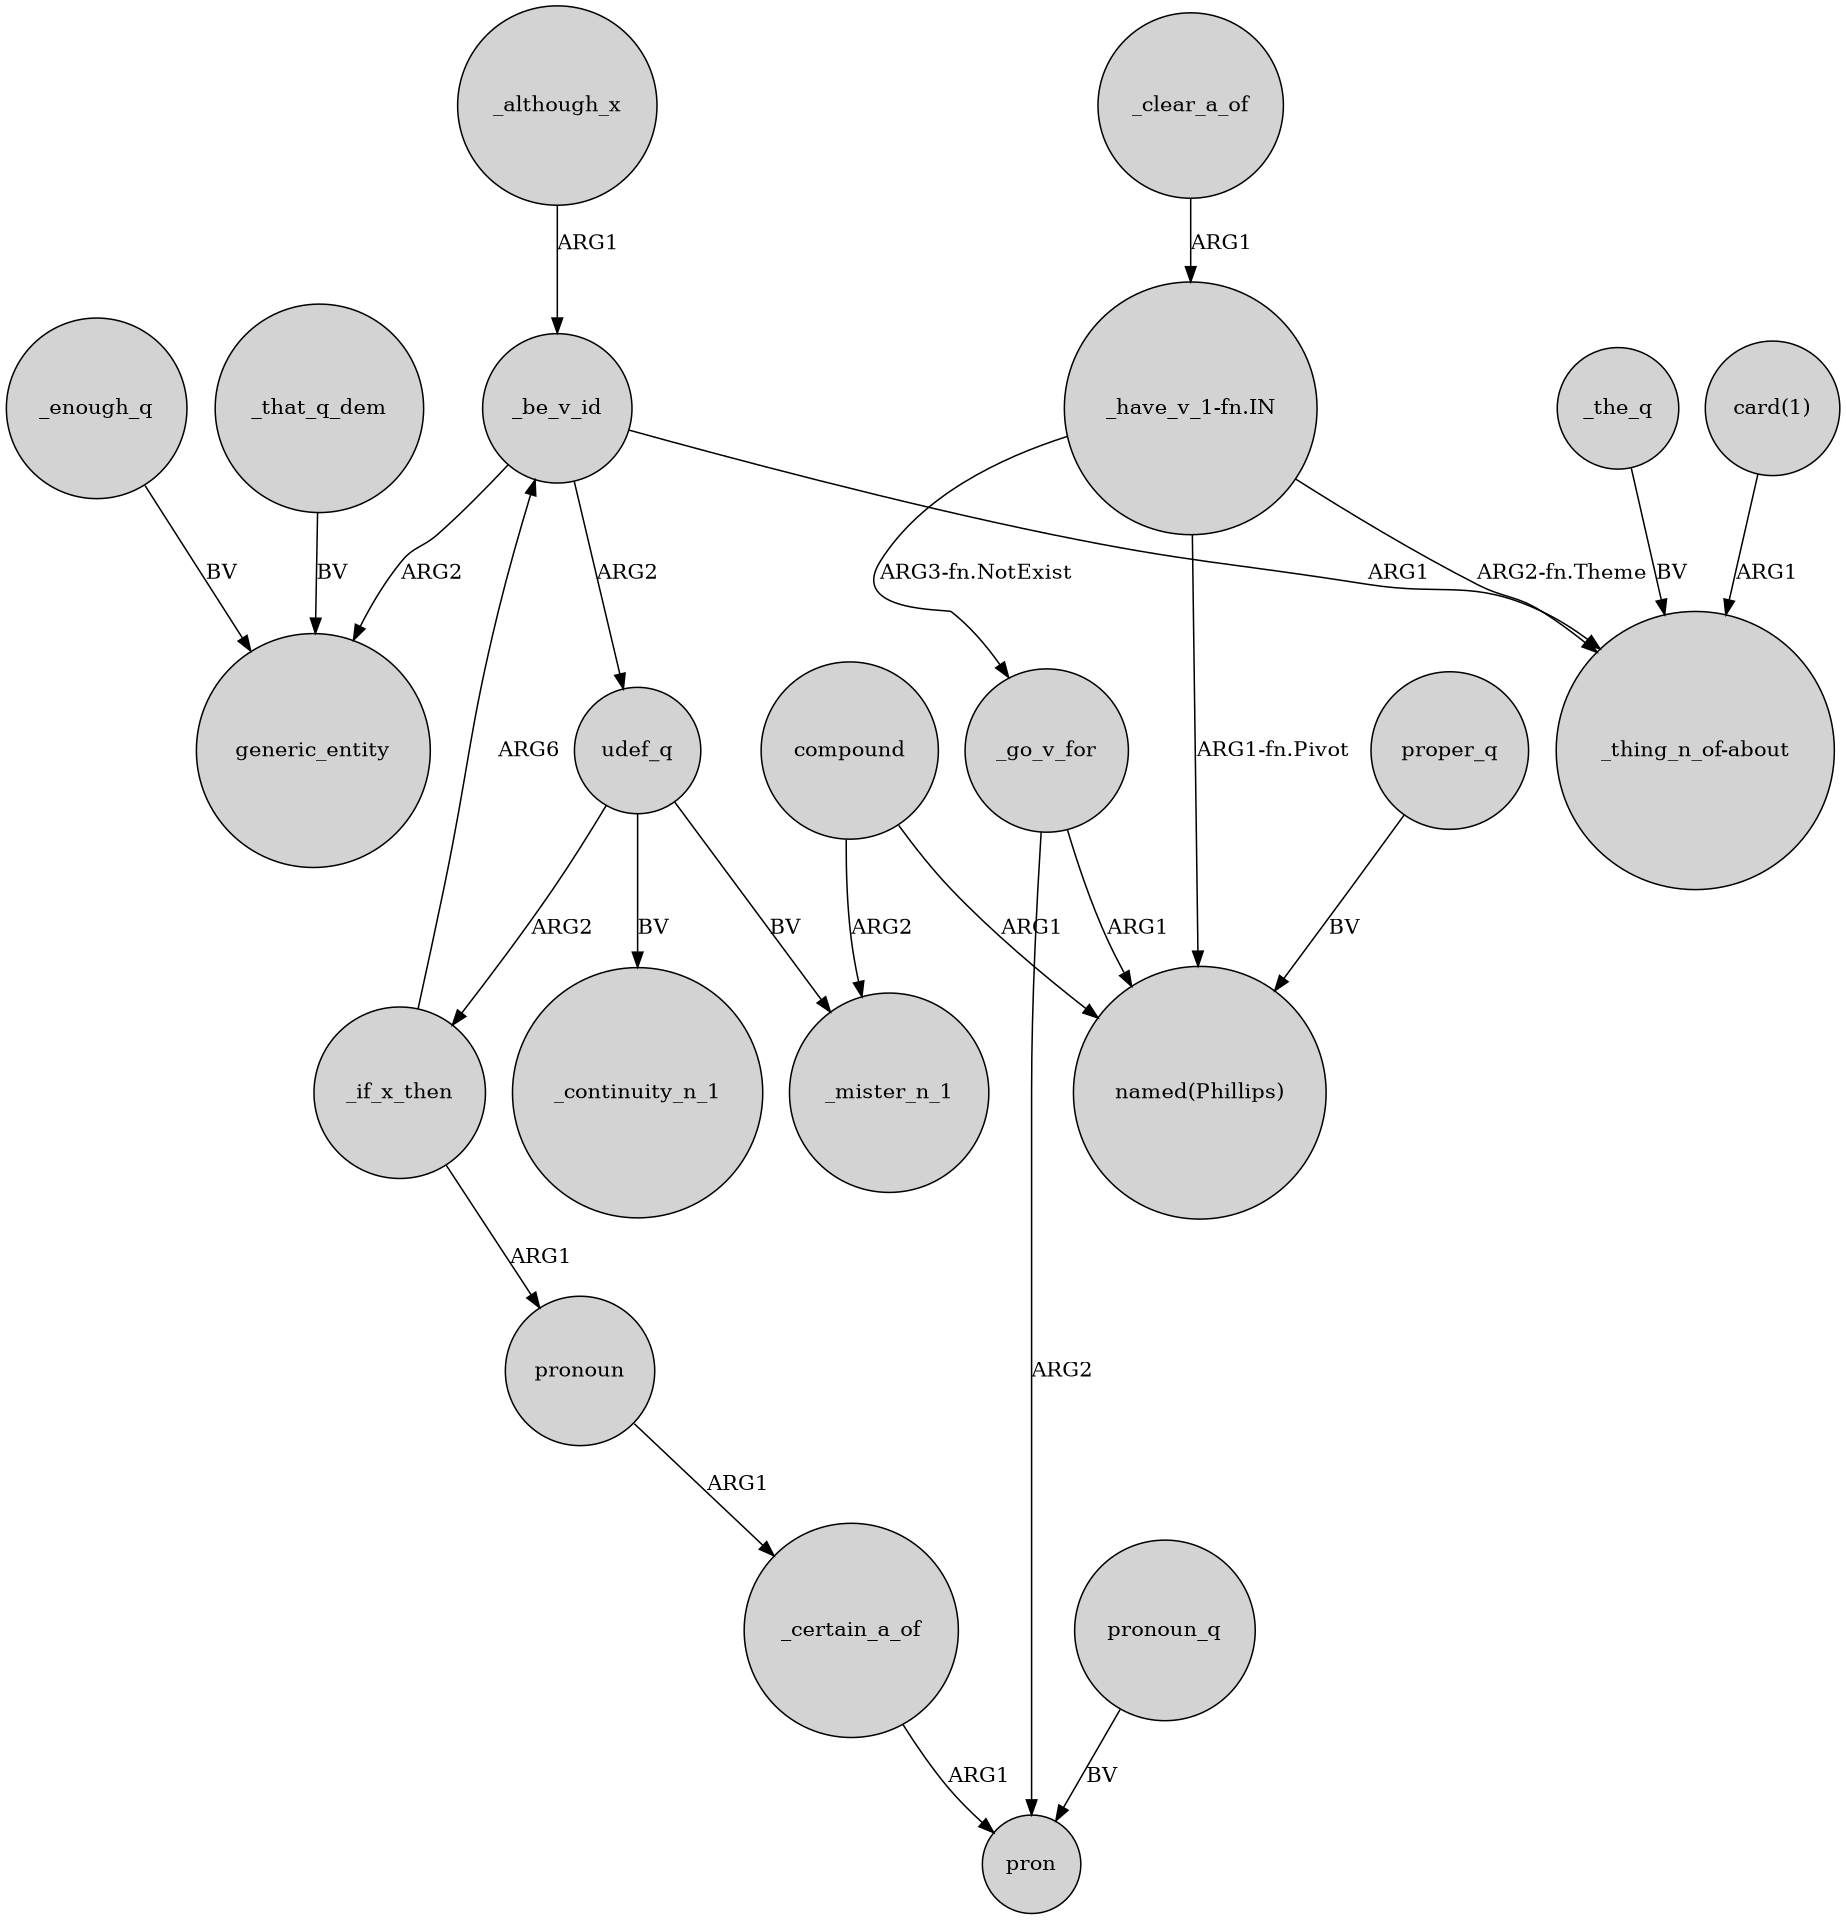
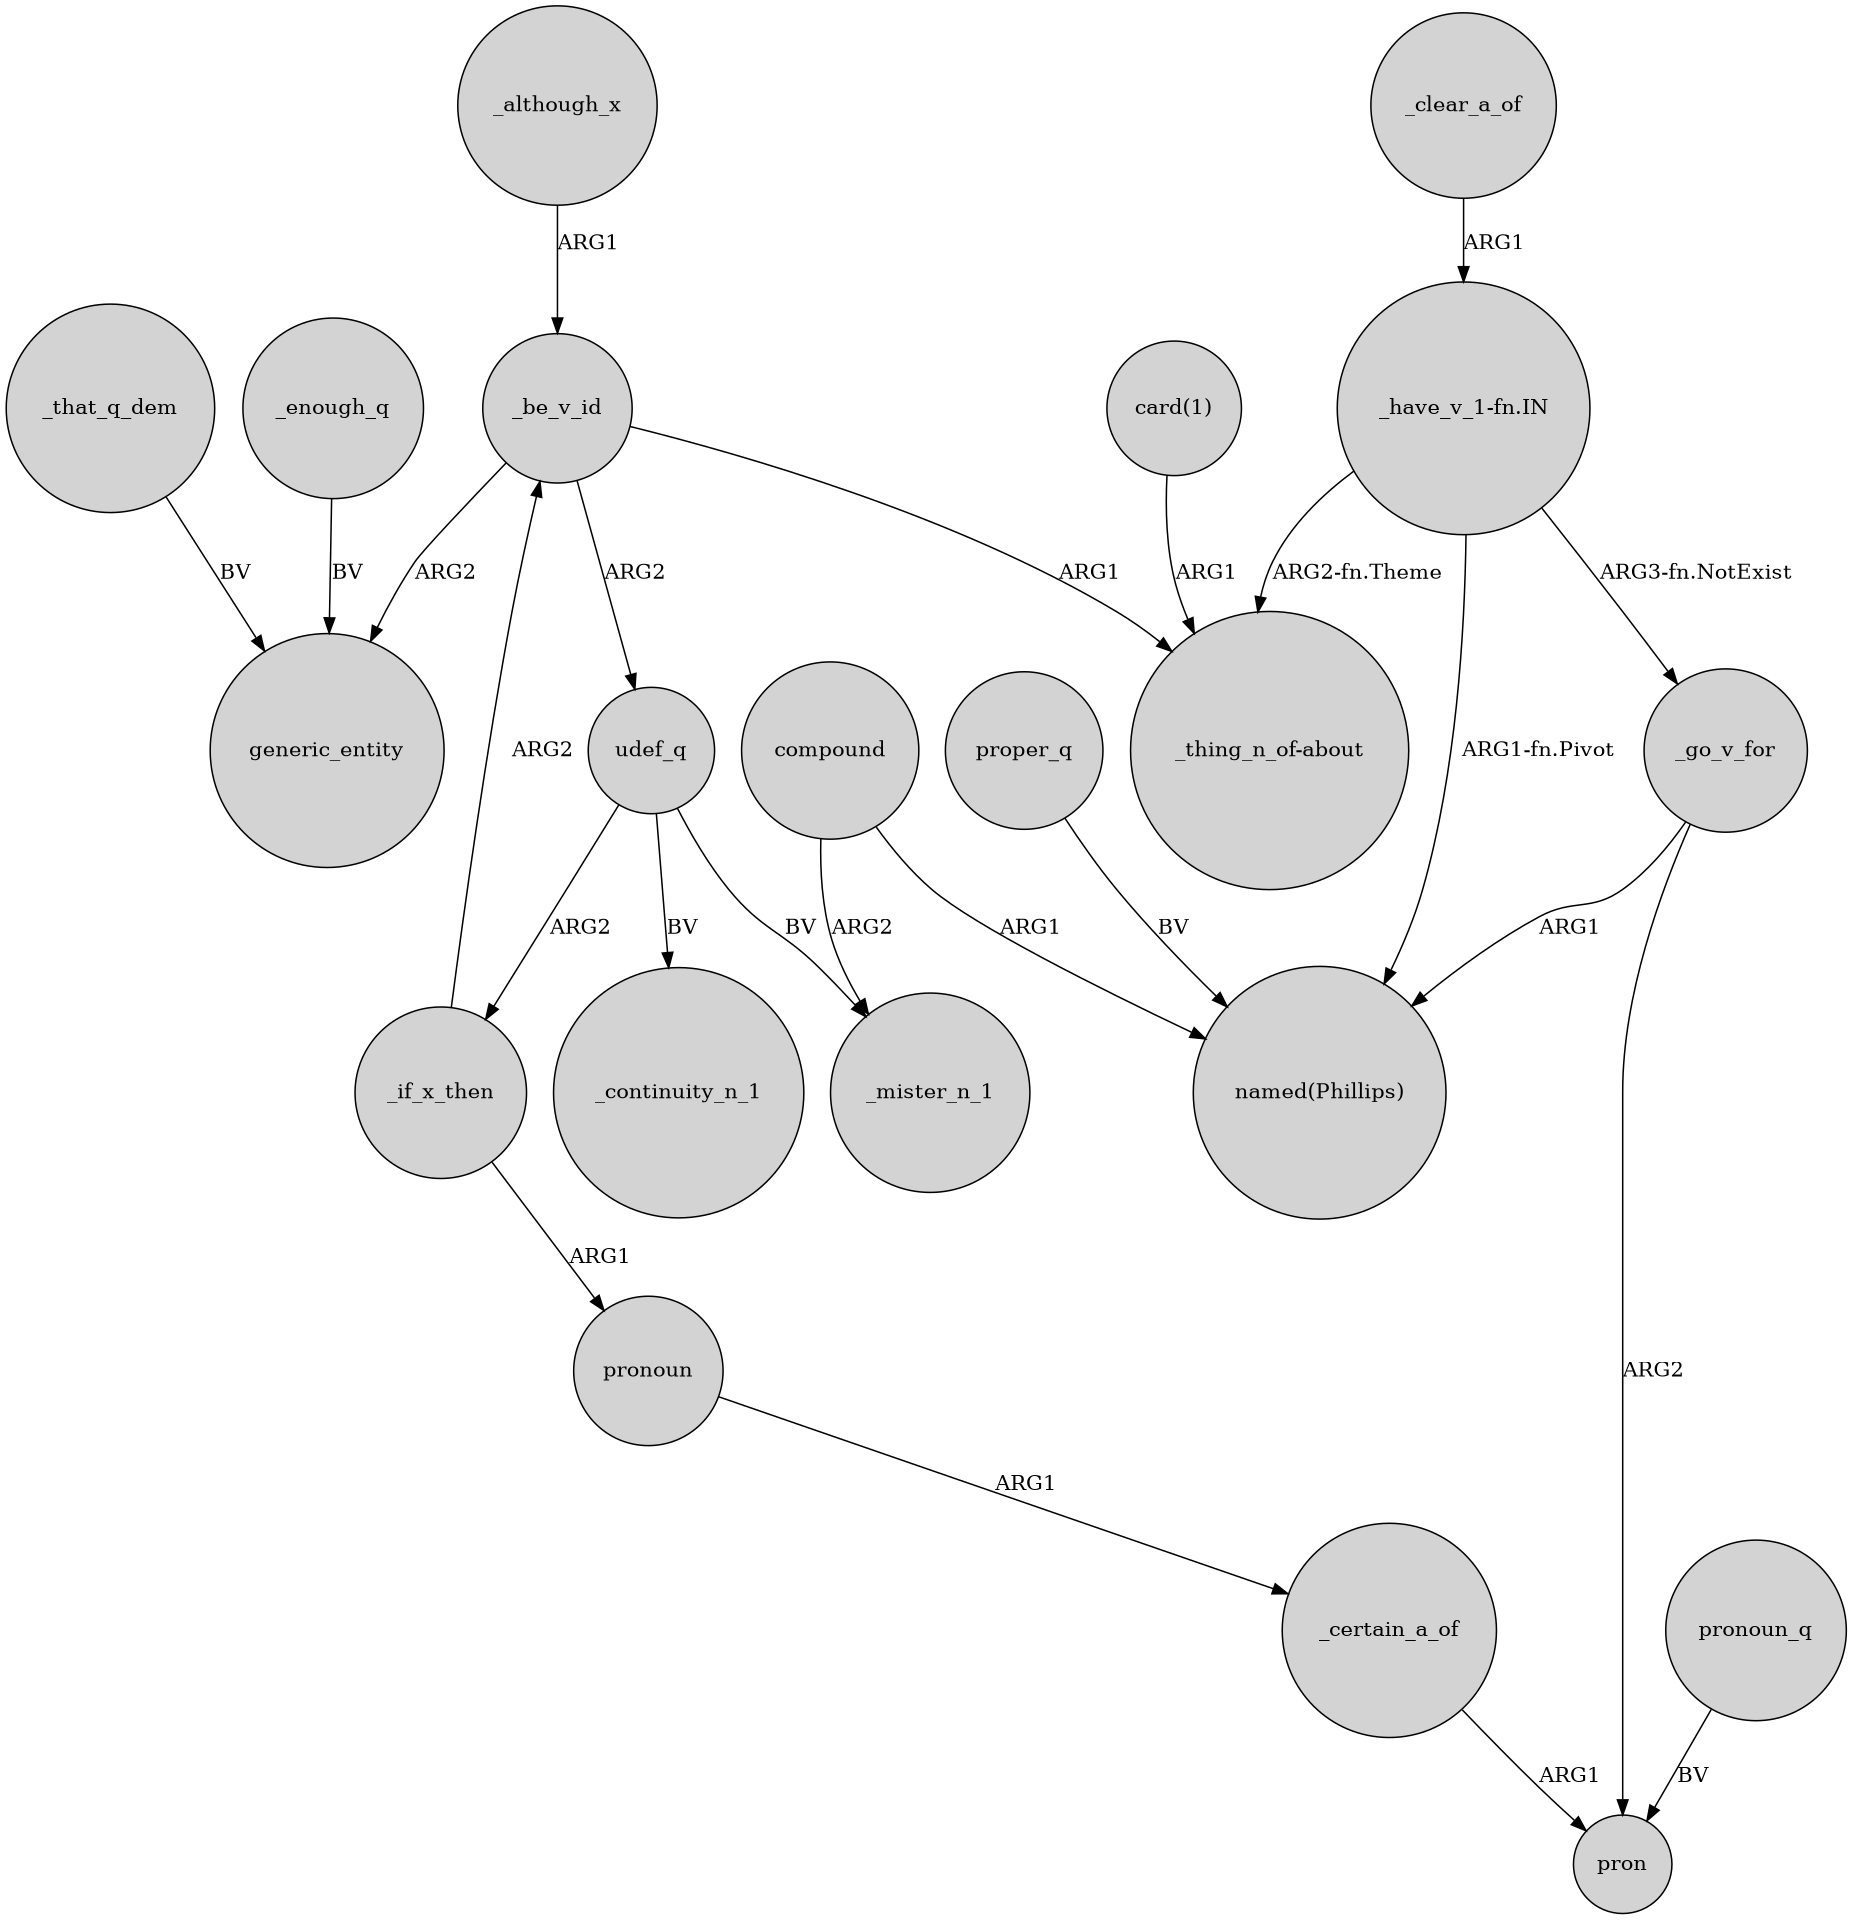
node "_the_q": removed
edge "_if_x_then" -> "_be_v_id": label "ARG6" -> "ARG2"
